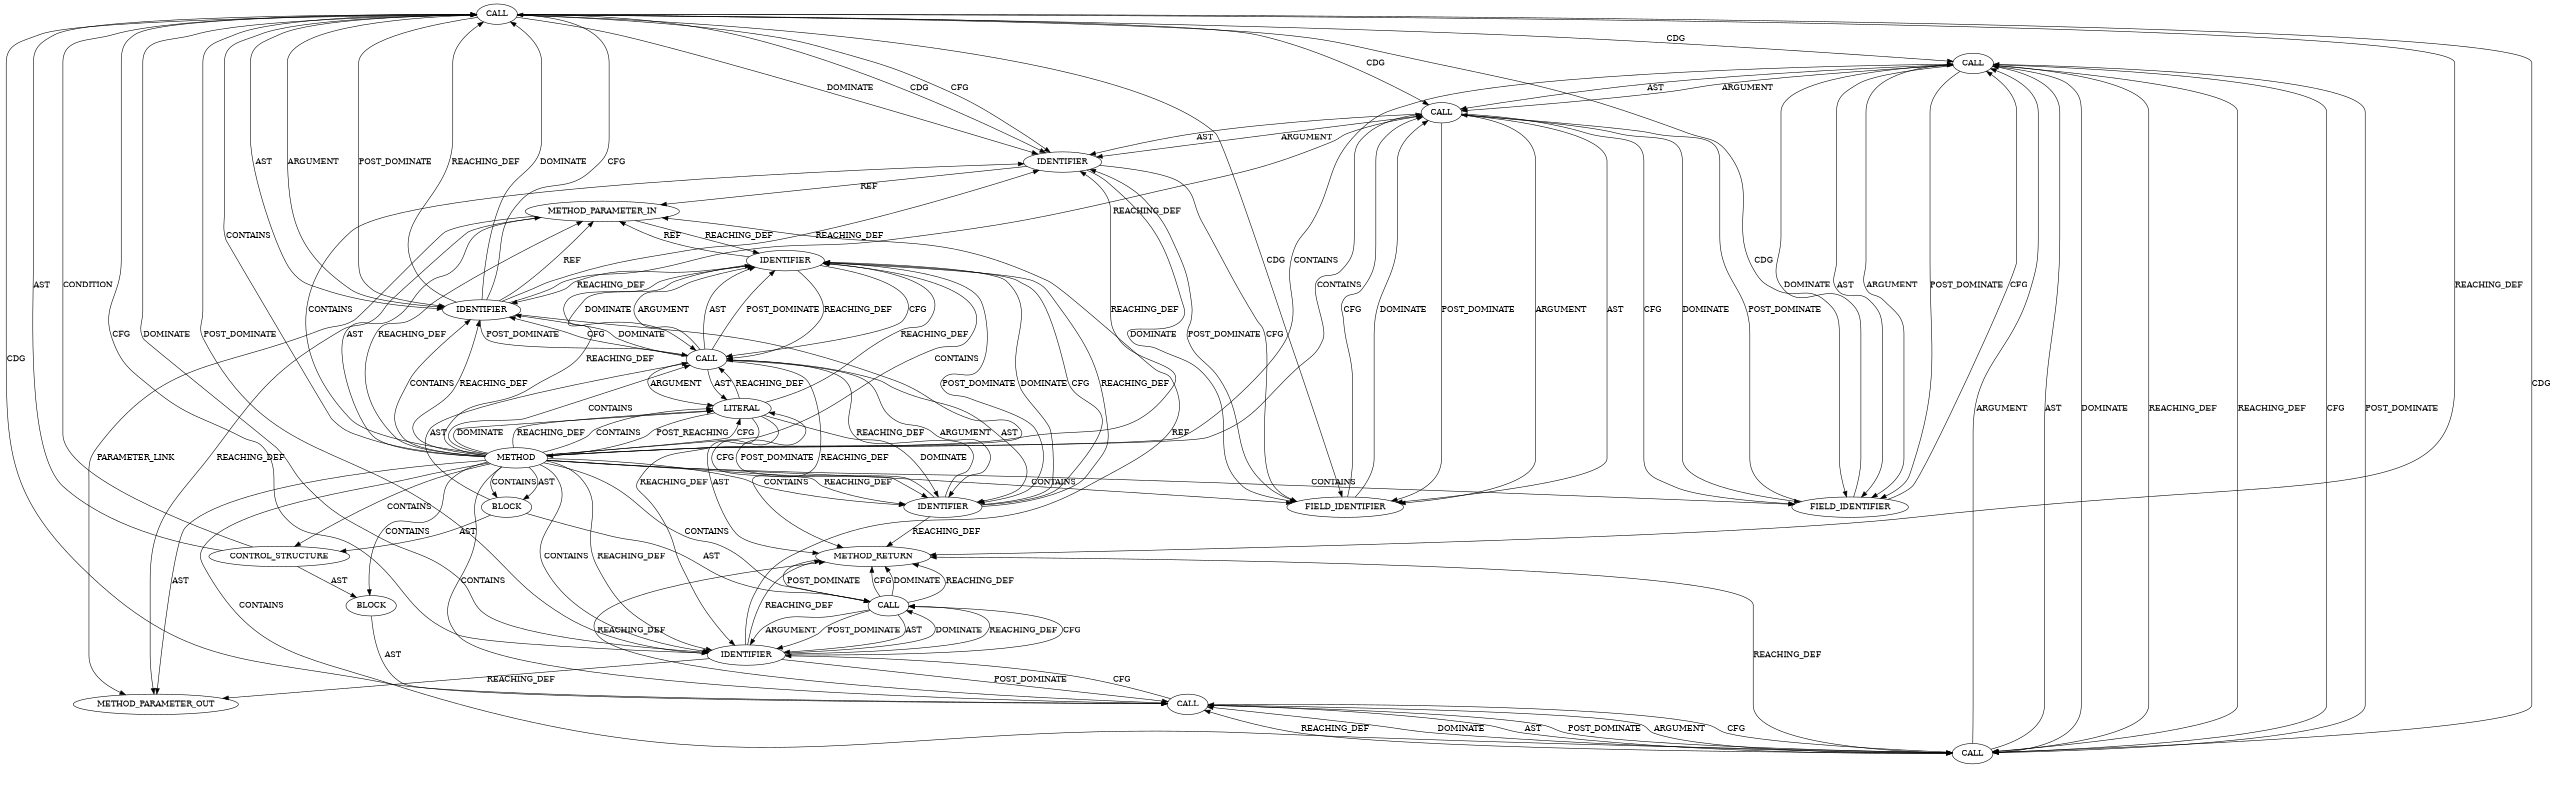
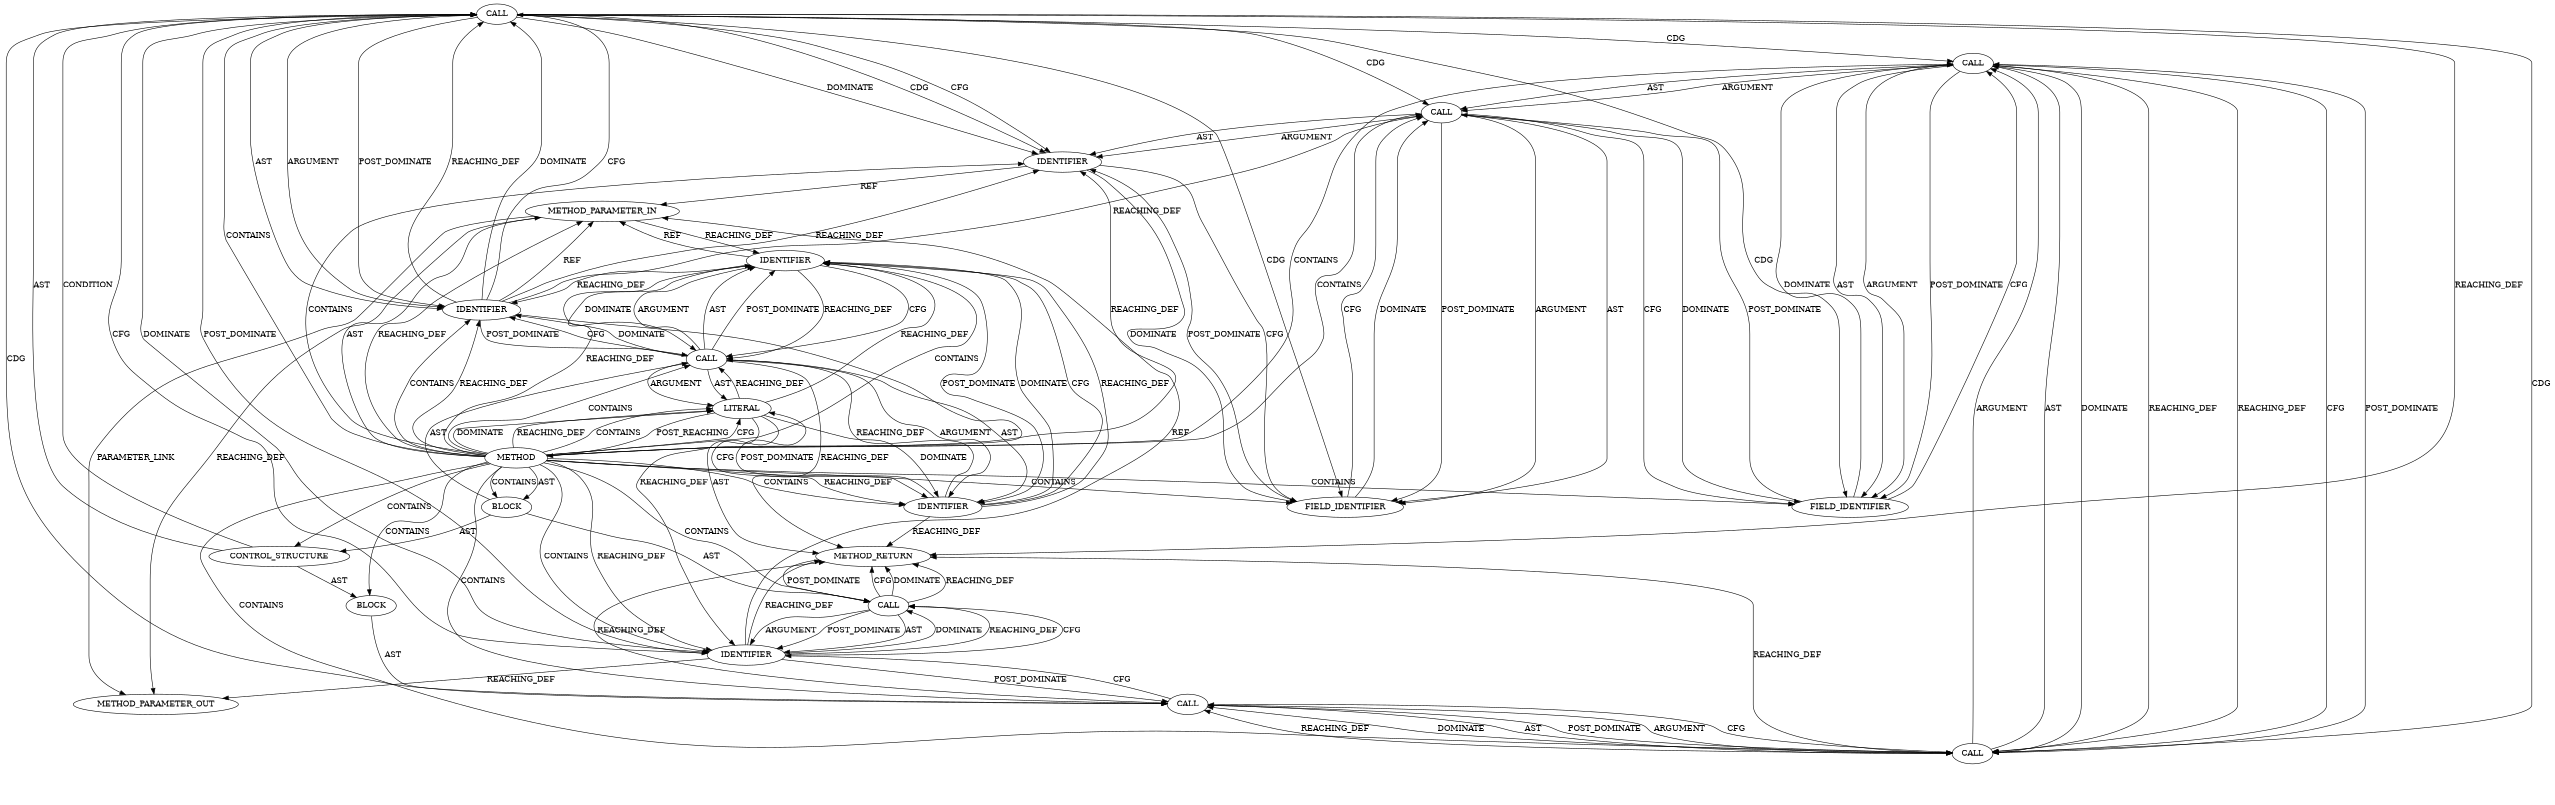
edge "METHOD" -> "METHOD_PARAMETER_OUT": removed, label "AST"
